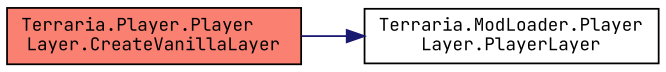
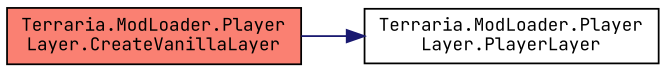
node "Terraria.Player.Player Layer.CreateVanillaLayer": label "Terraria.Player.Player Layer.CreateVanillaLayer" -> "Terraria.ModLoader.Player Layer.CreateVanillaLayer"
